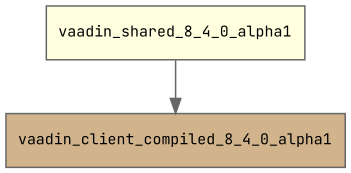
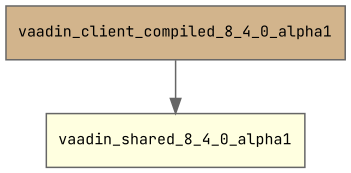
edge "vaadin_shared_8_4_0_alpha1" -> "vaadin_client_compiled_8_4_0_alpha1": reversed
